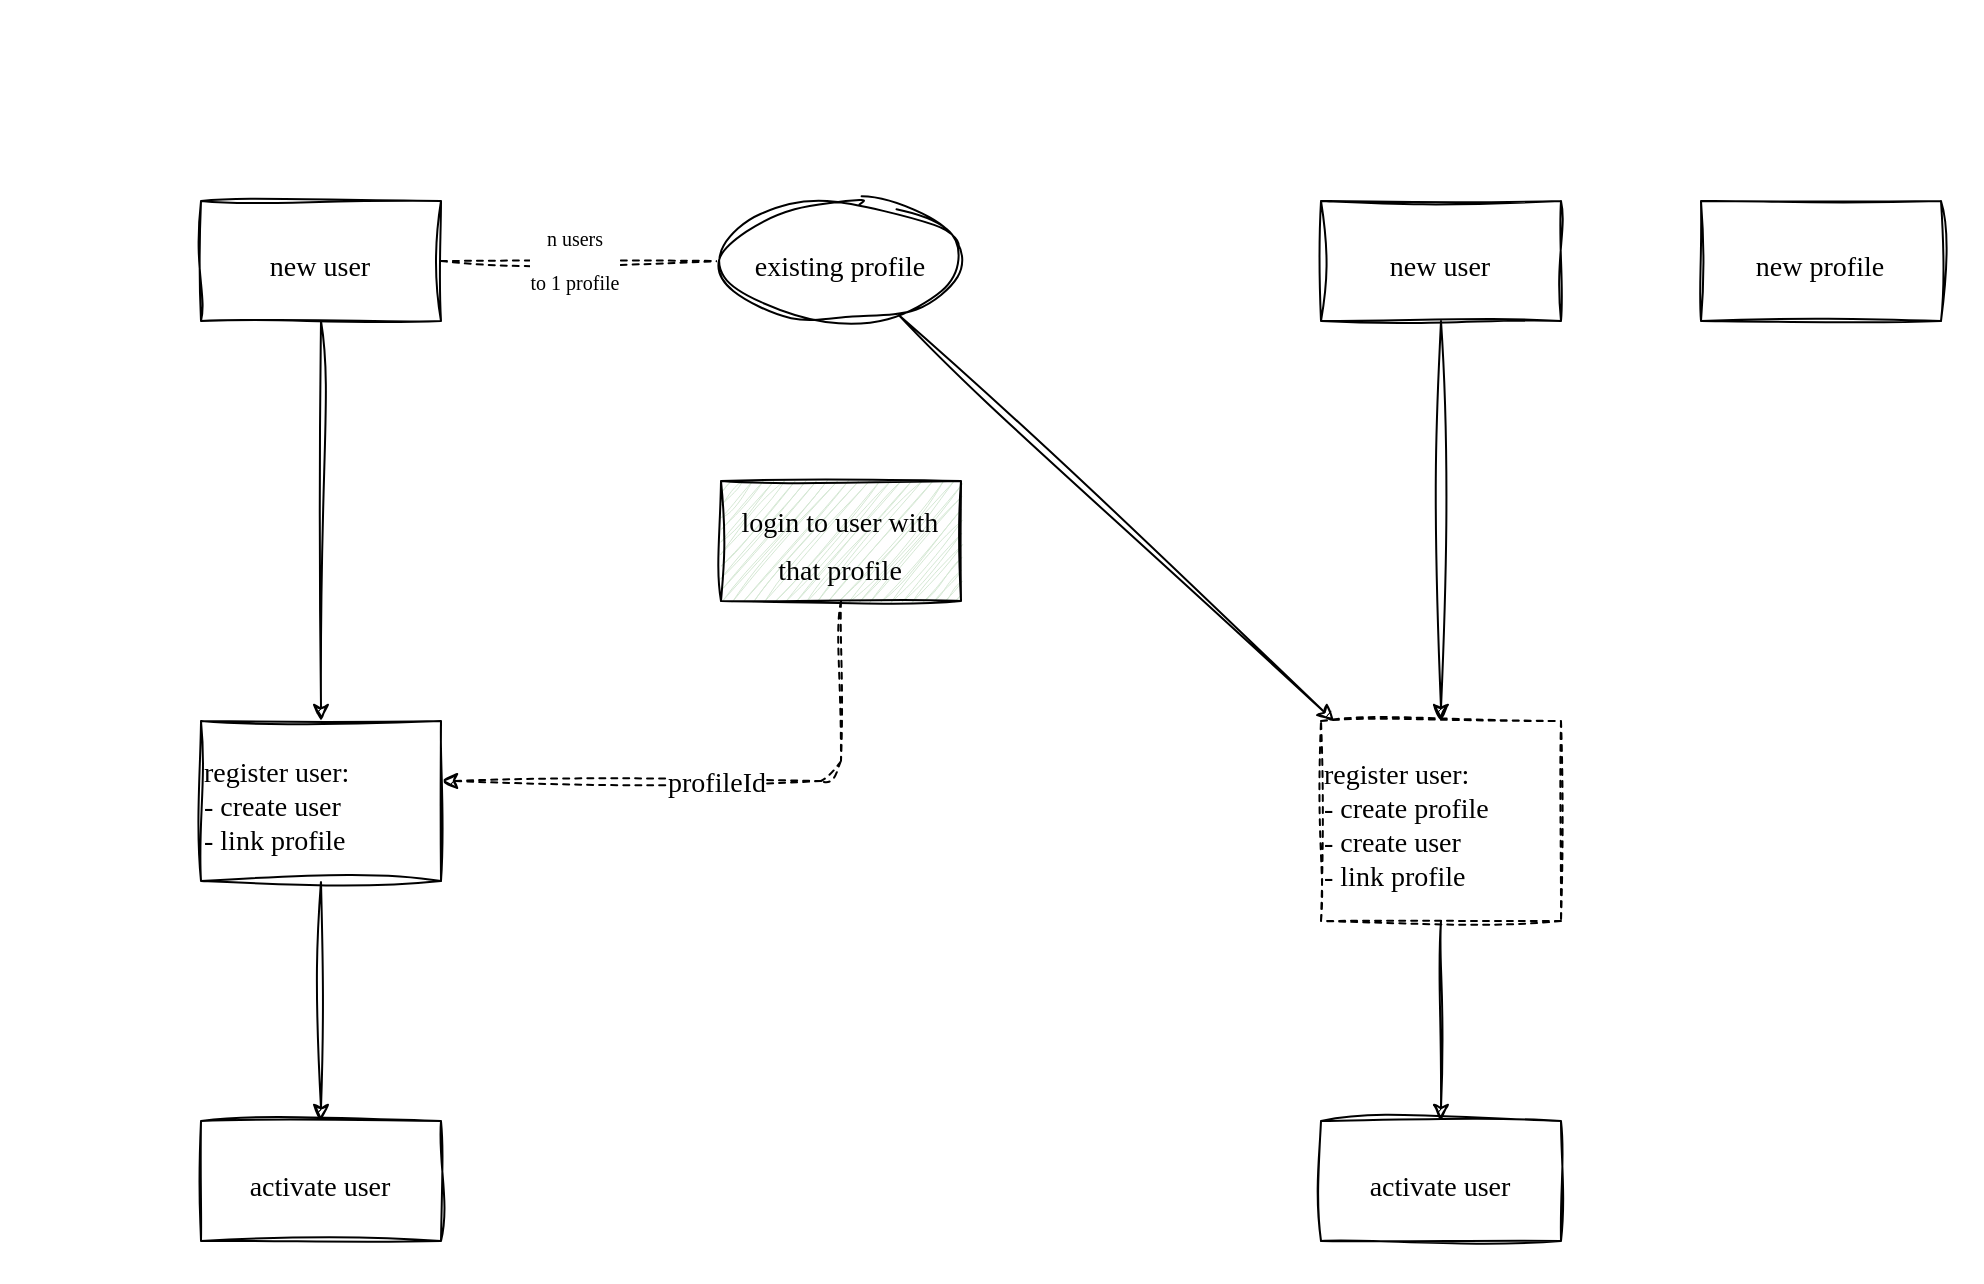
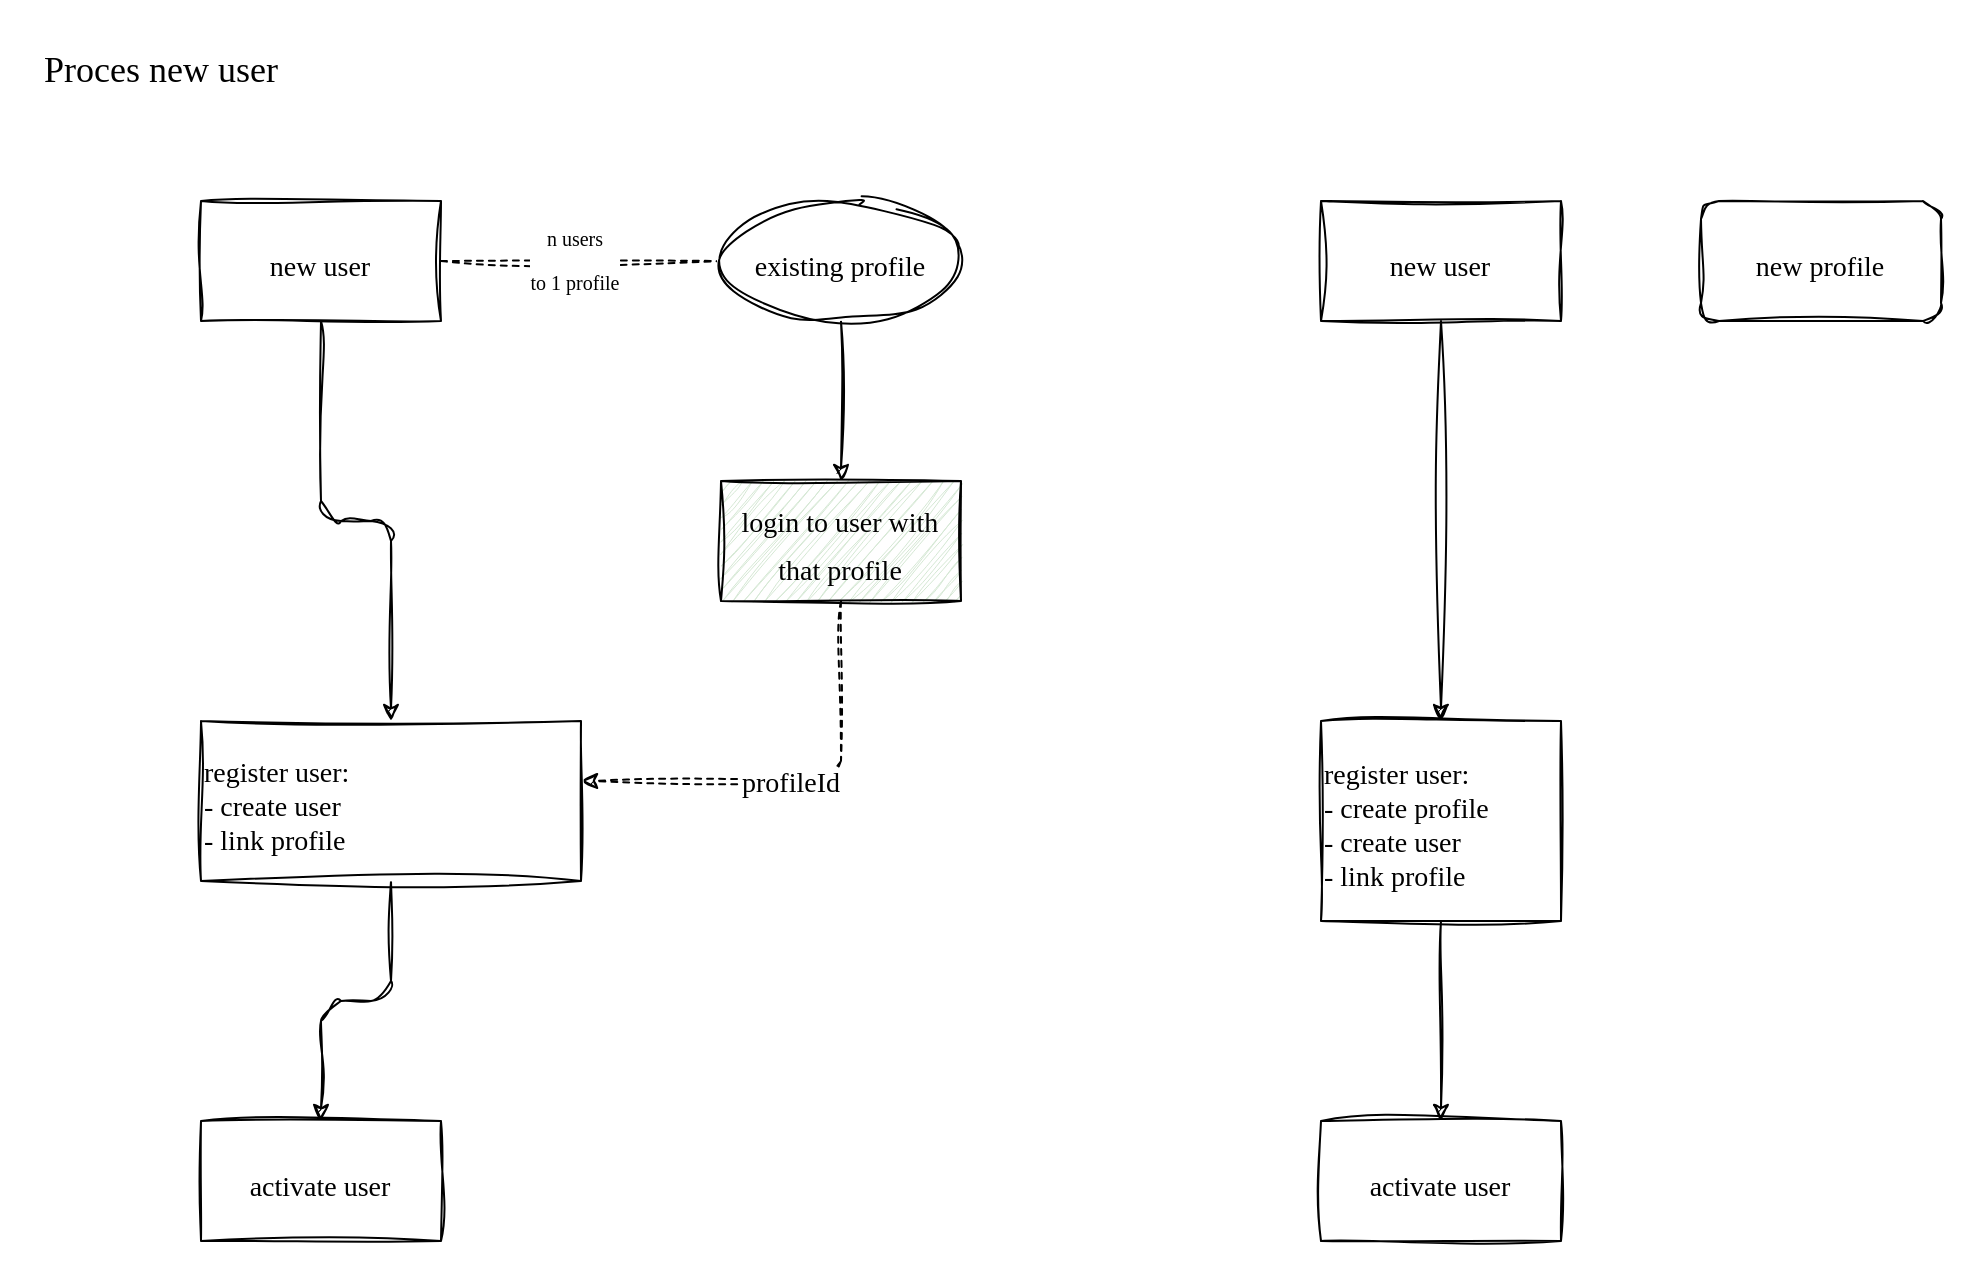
node "Proces new user": added
node "new profile": shape rectangle -> rounded rectangle
edge "existing profile" -> "register user: - create profile - create user - link profile": now "existing profile" -> "login to user with that profile"
node "register user: - create user - link profile": size 240x160 -> 380x160
node "register user: - create profile - create user - link profile": style dashed -> solid
